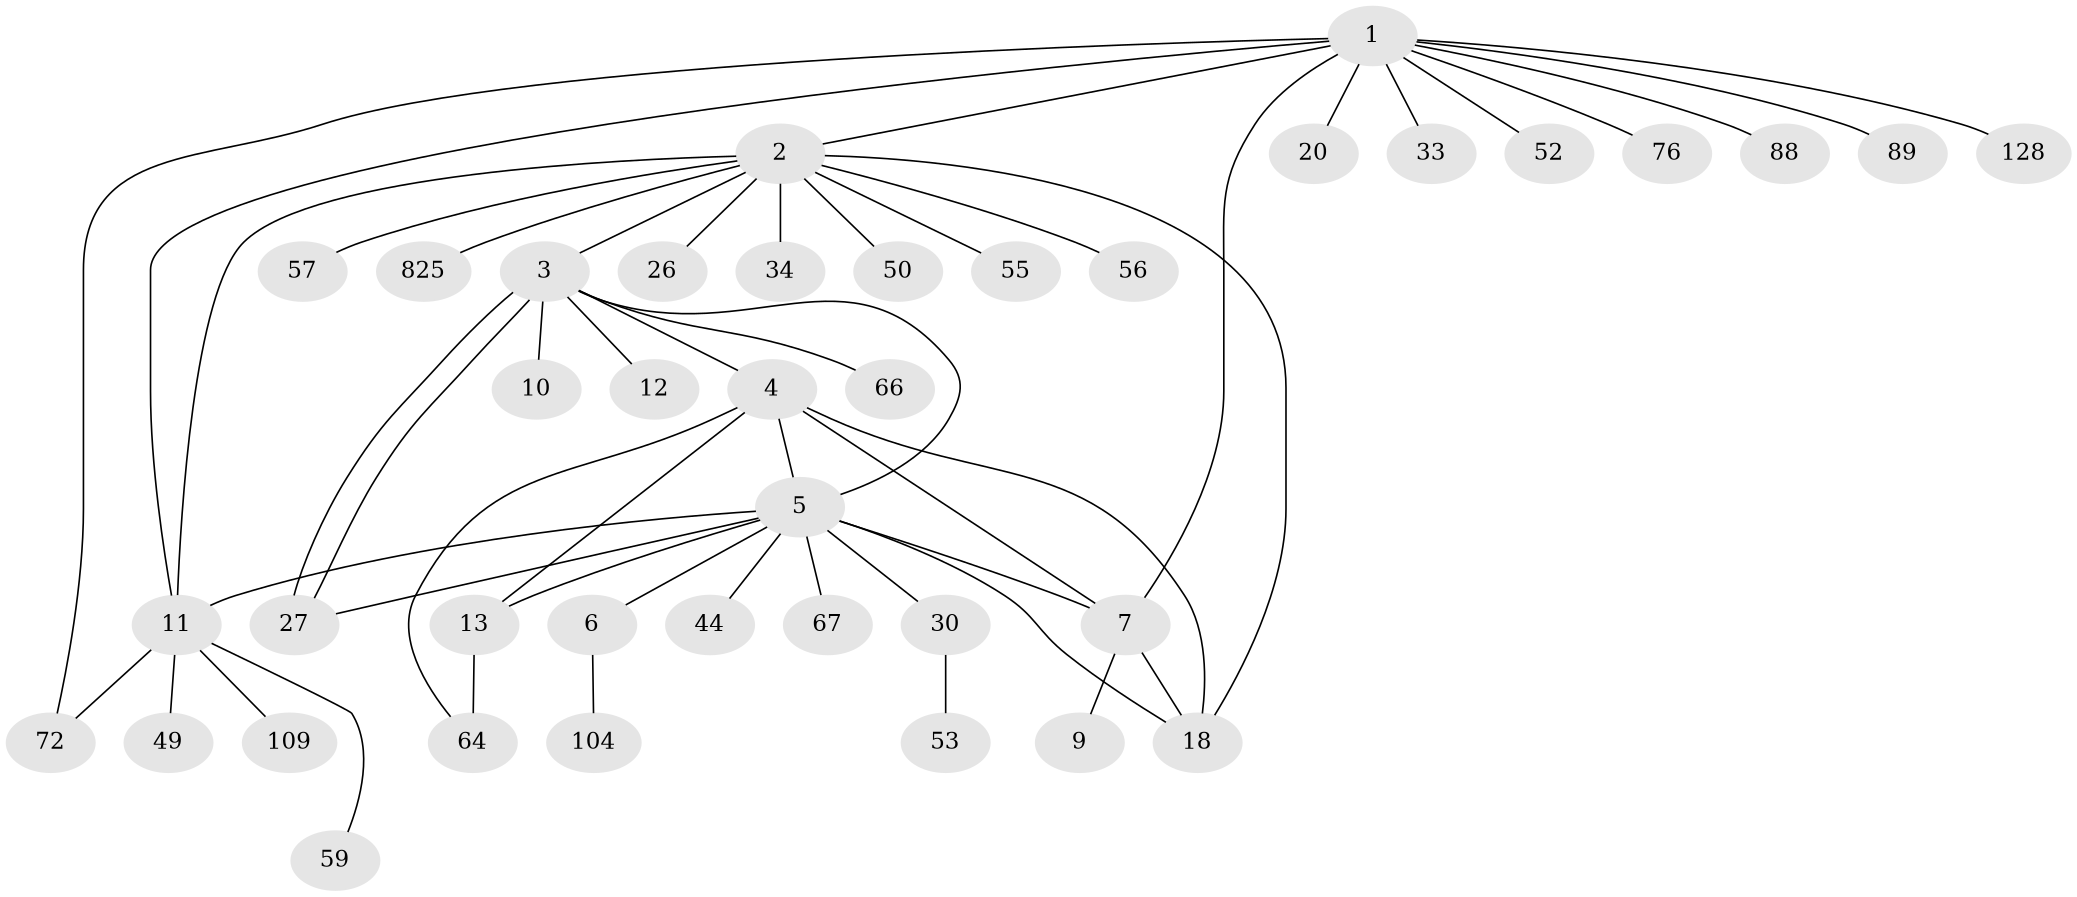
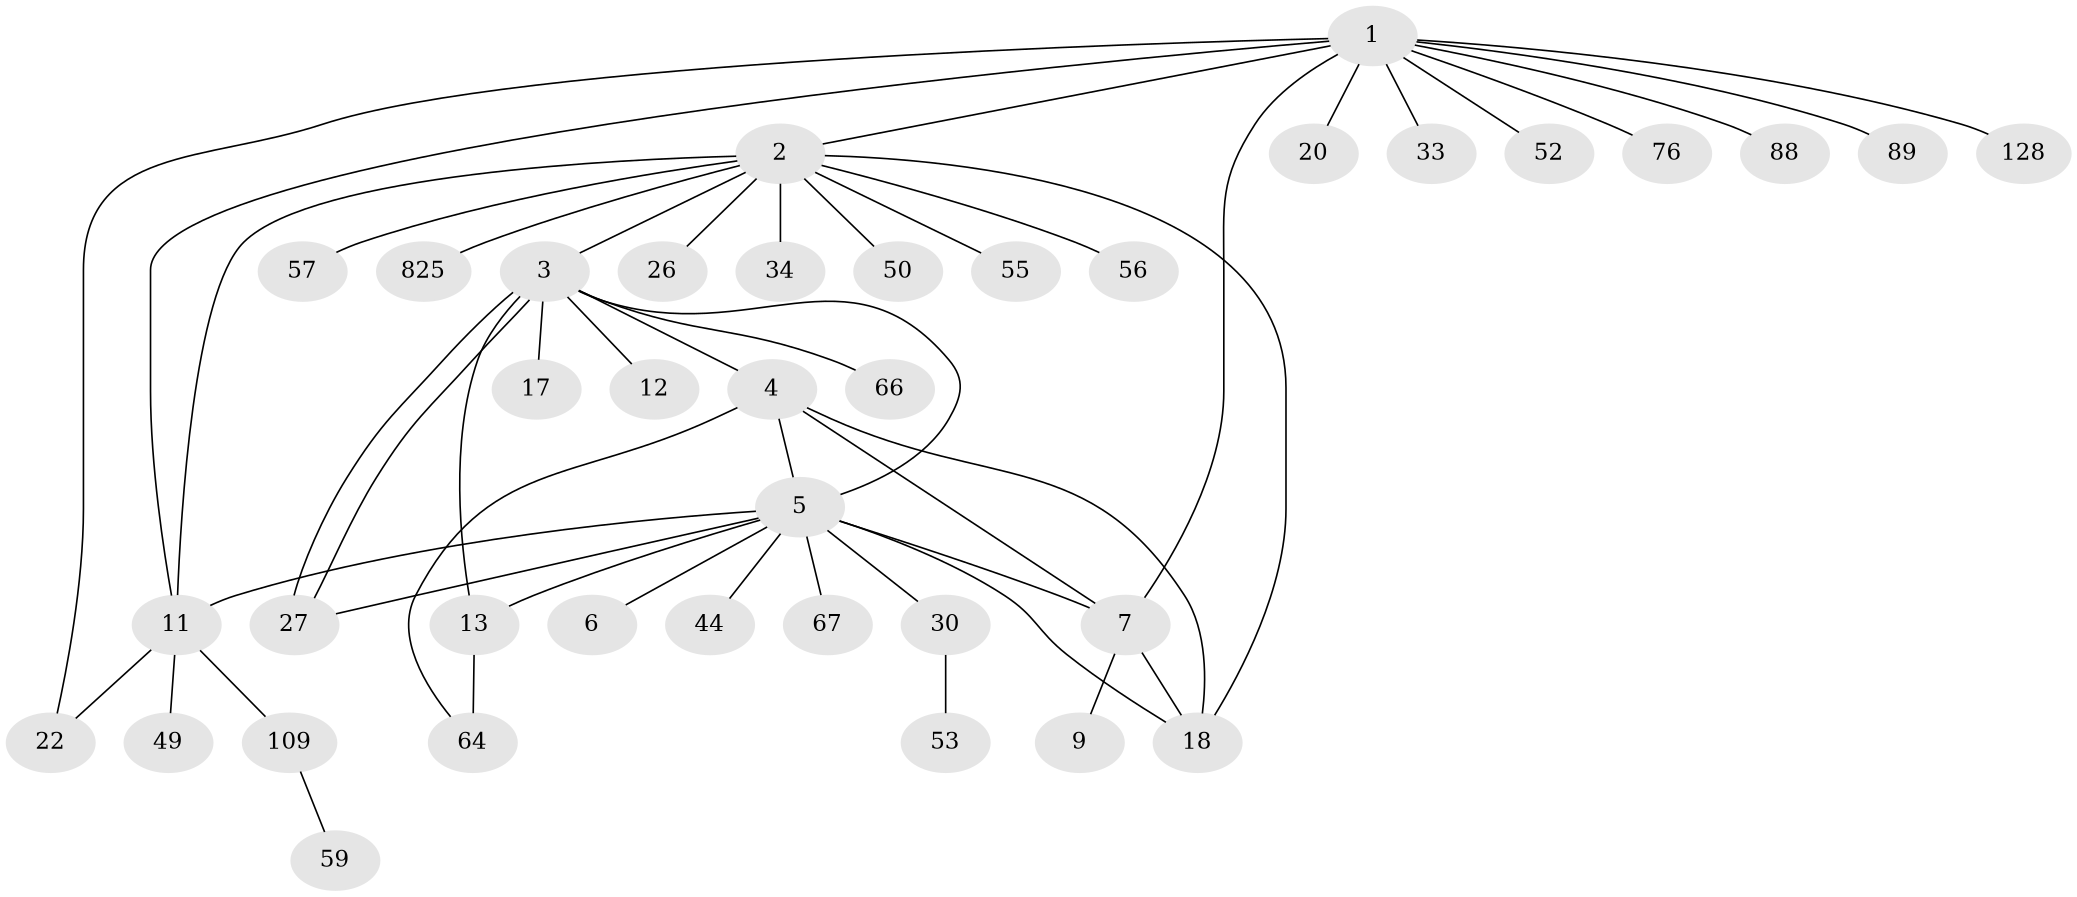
node "10": label "10" -> "17"
edge "4" -- "13": now "3" -- "13"
edge "11" -- "59": now "109" -- "59"
node "72": label "72" -> "22"
node "104": removed
